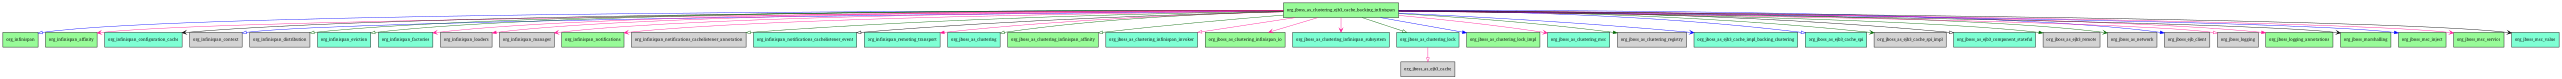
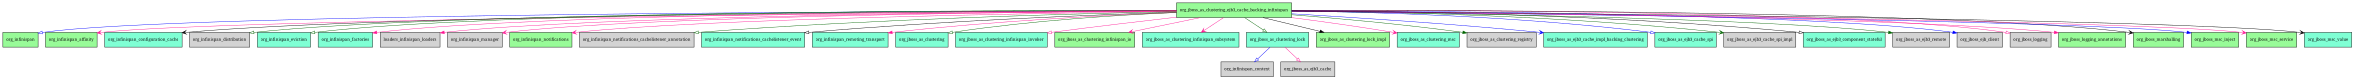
edge "org_jboss_as_clustering_ejb3_cache_backing_infinispan" -> "org_infinispan_factories": arrowhead vee -> normal
edge "org_jboss_as_clustering_ejb3_cache_backing_infinispan" -> "org_infinispan_context": now "org_jboss_as_clustering_lock" -> "org_infinispan_context"
edge "org_jboss_as_clustering_ejb3_cache_backing_infinispan" -> "org_jboss_as_clustering_lock_impl": color blue -> black
node "org_infinispan_loaders": label "org_infinispan_loaders" -> "loaders_infinispan_loaders"
node "org_jboss_as_clustering_infinispan_affinity": removed
node "org_jboss_as_network": removed
